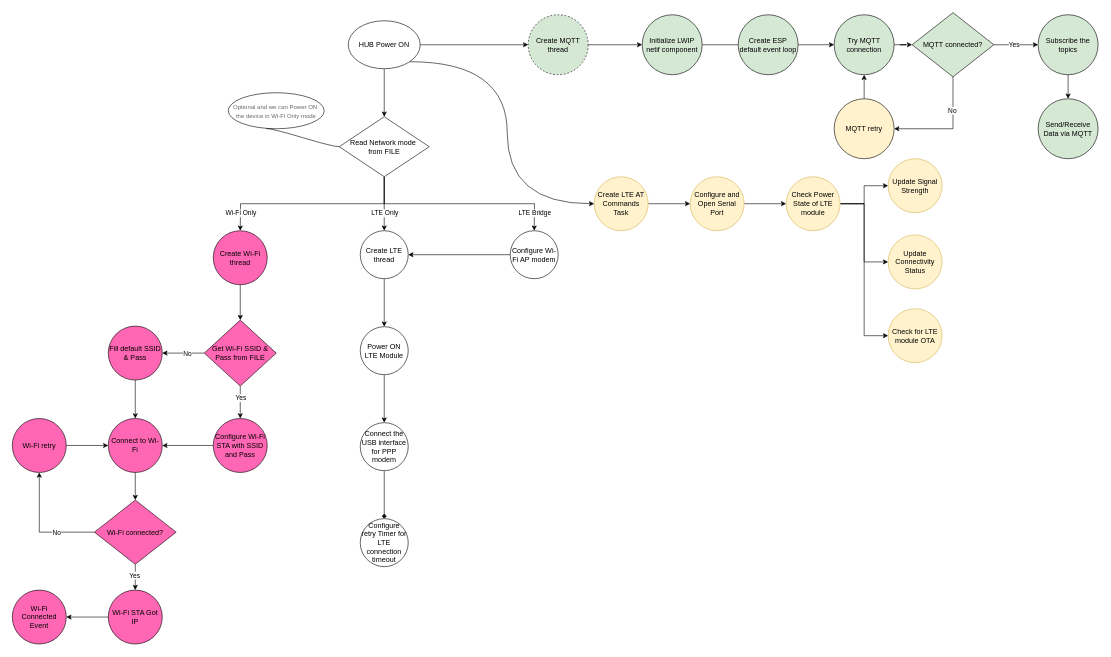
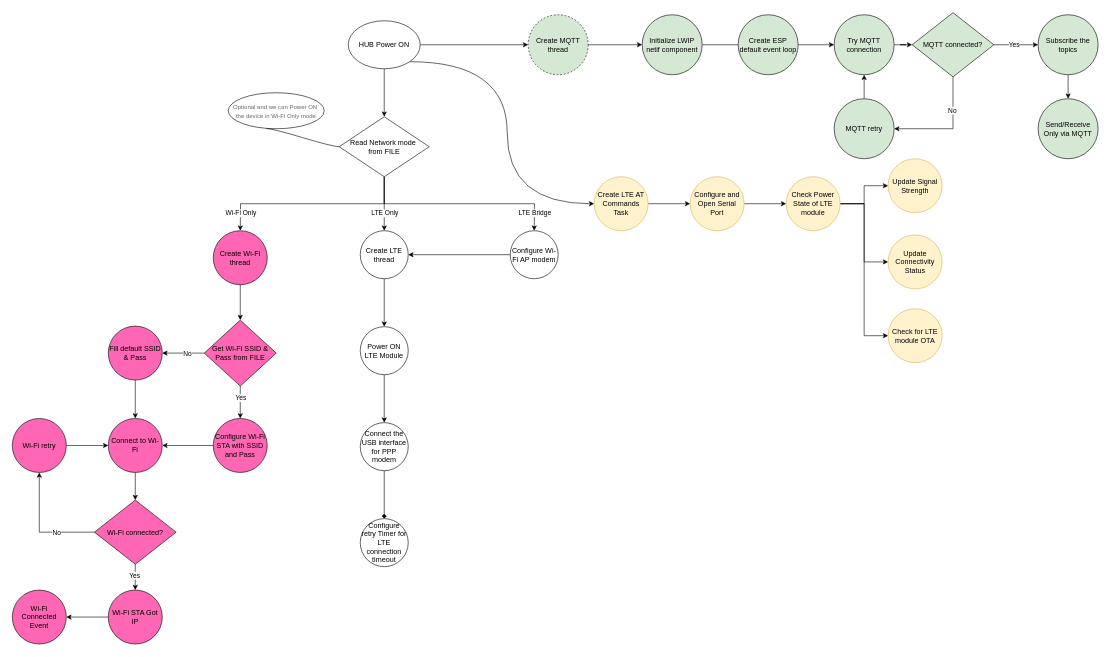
node "MQTT retry": fillcolor #fff2cc -> #d5e8d4
node "Send/Receive Data via MQTT": label "Send/Receive Data via MQTT" -> "Send/Receive Only via MQTT"
